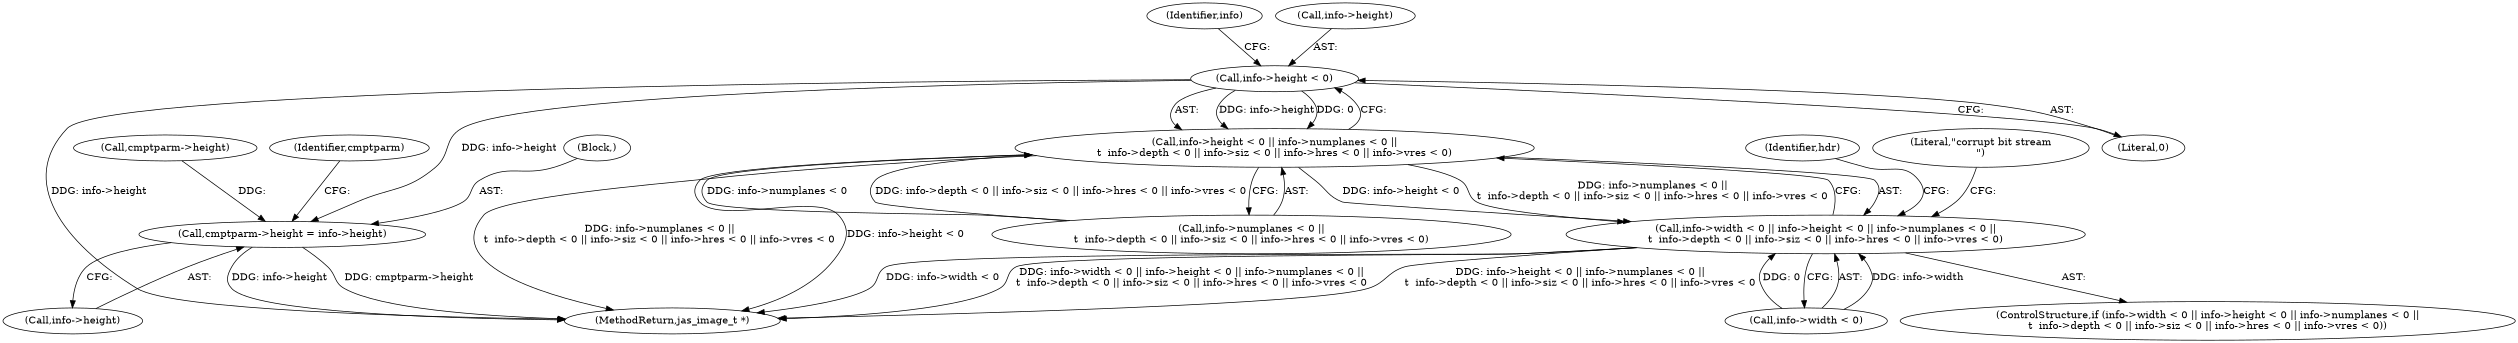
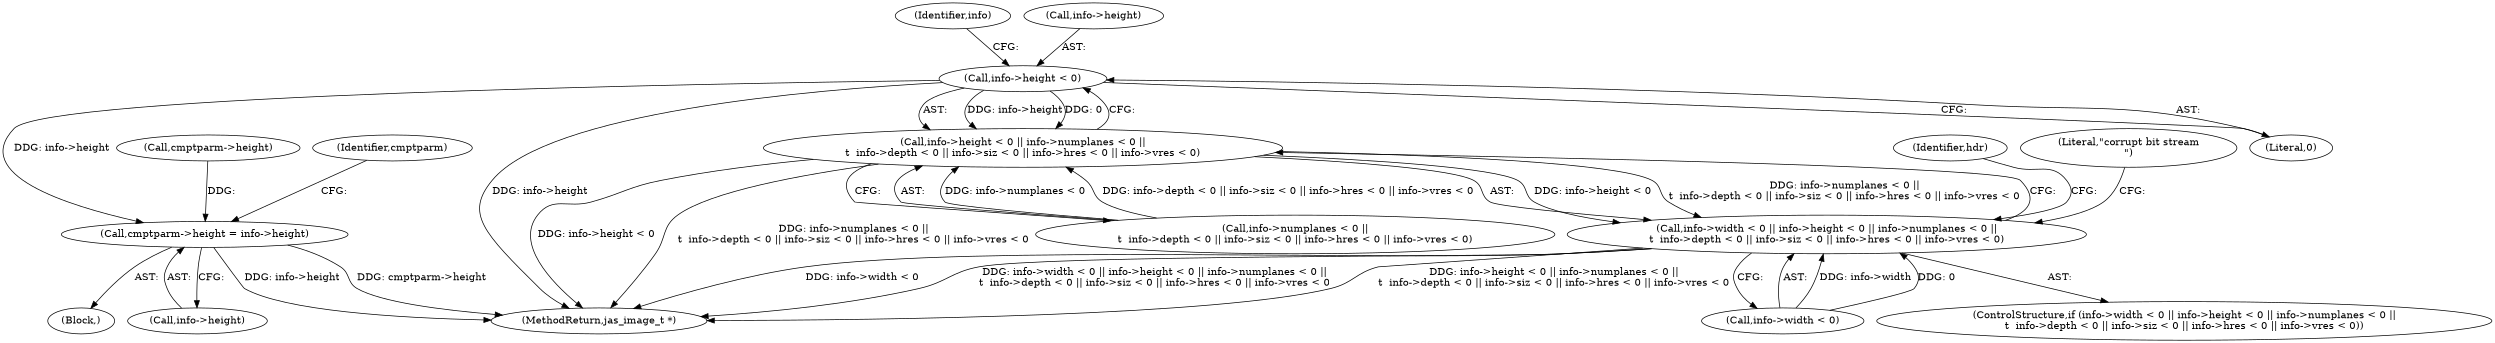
edge "(Block,)" -> "(Call,cmptparm->height = info->height)": reversed
